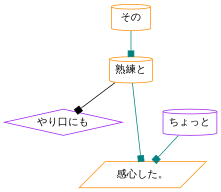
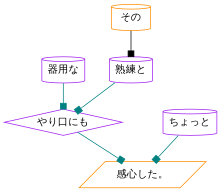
edge "その" -> "熟練と": color teal -> black
node "器用な": added
node "熟練と": color darkorange -> purple
edge "熟練と" -> "やり口にも": color black -> teal
edge "熟練と" -> "感心した。": now "やり口にも" -> "感心した。"
